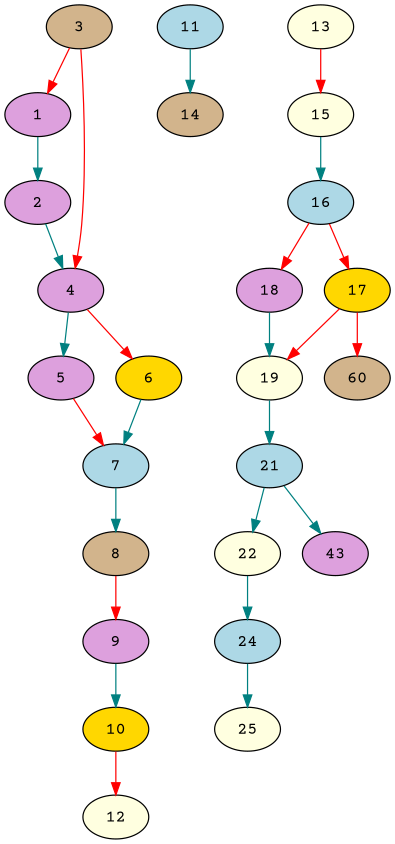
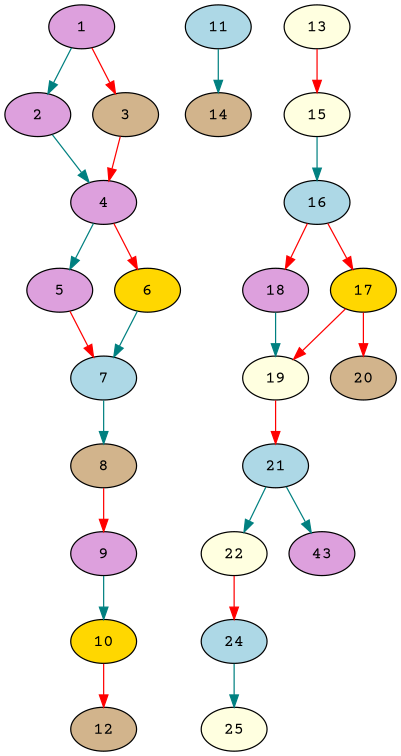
edge "3" -> "1": reversed
node "60": label "60" -> "20"
edge "19" -> "21": color teal -> red
edge "22" -> "24": color teal -> red
node "12": fillcolor lightyellow -> tan
